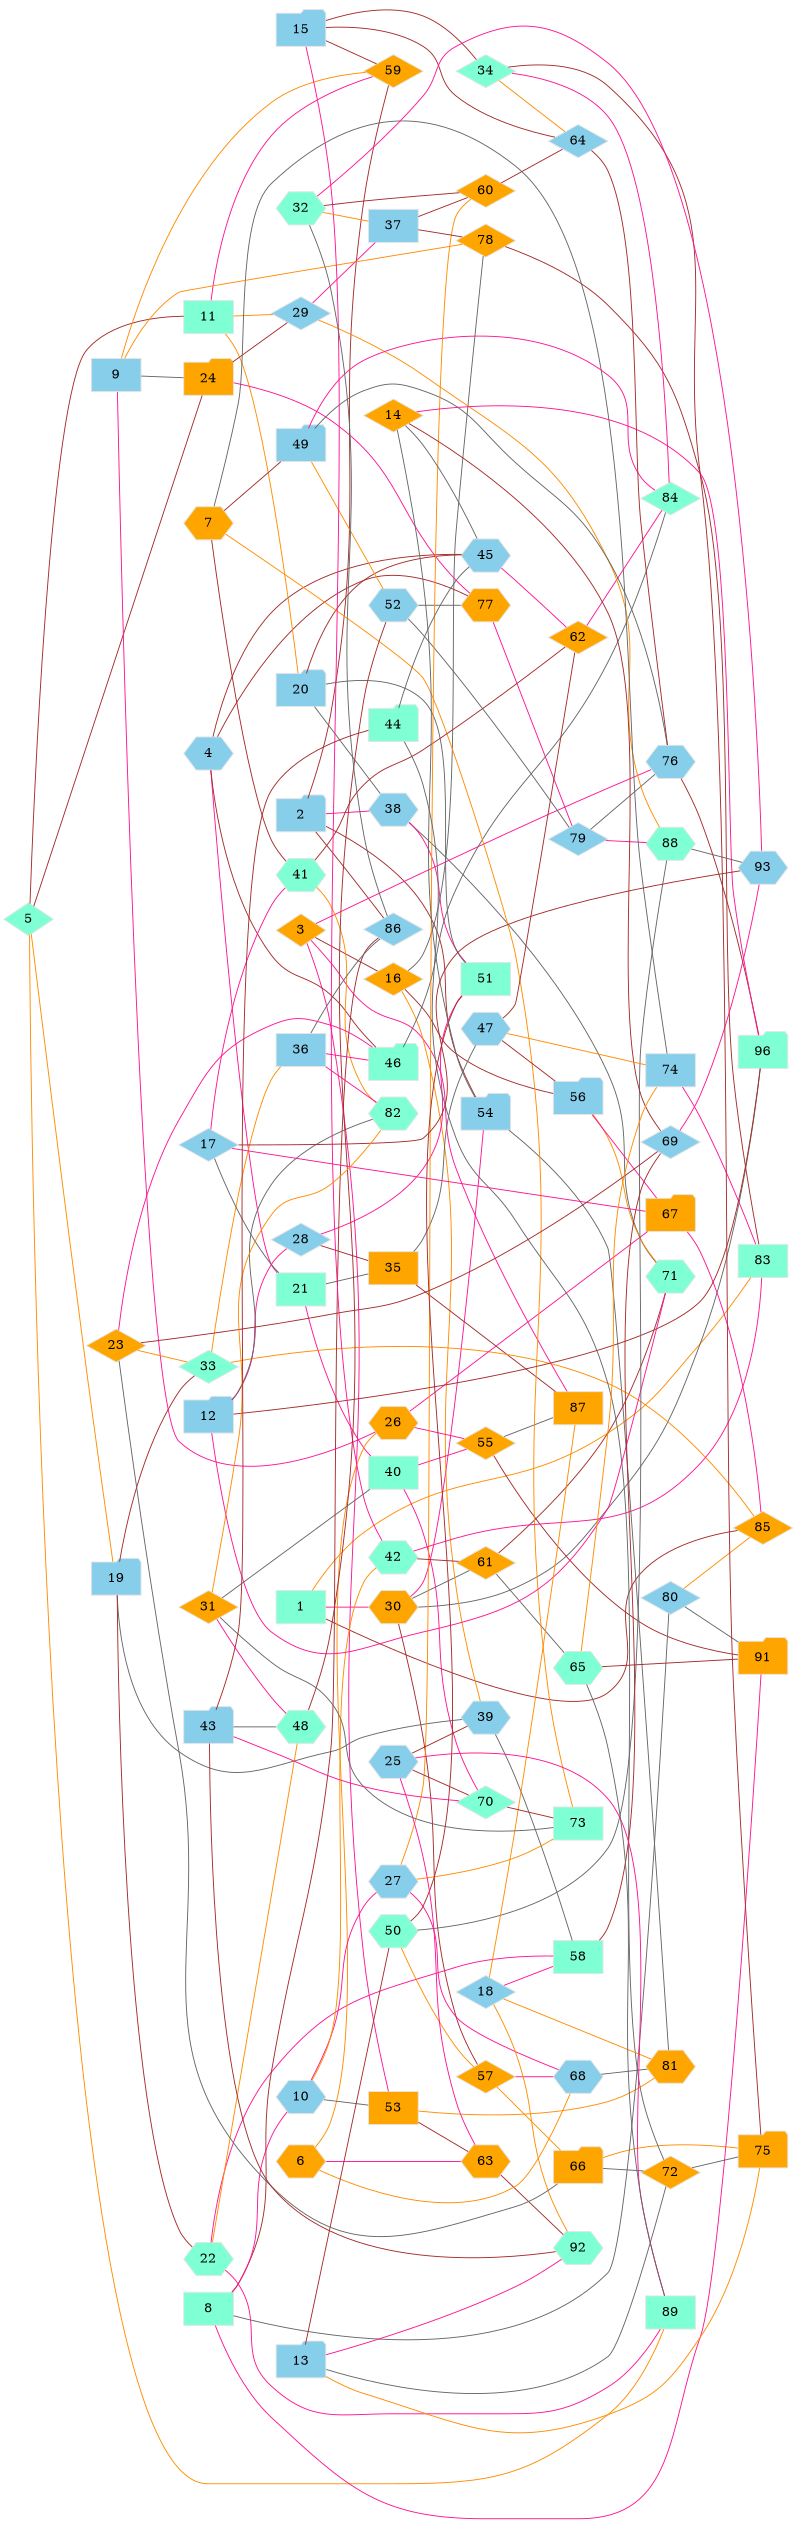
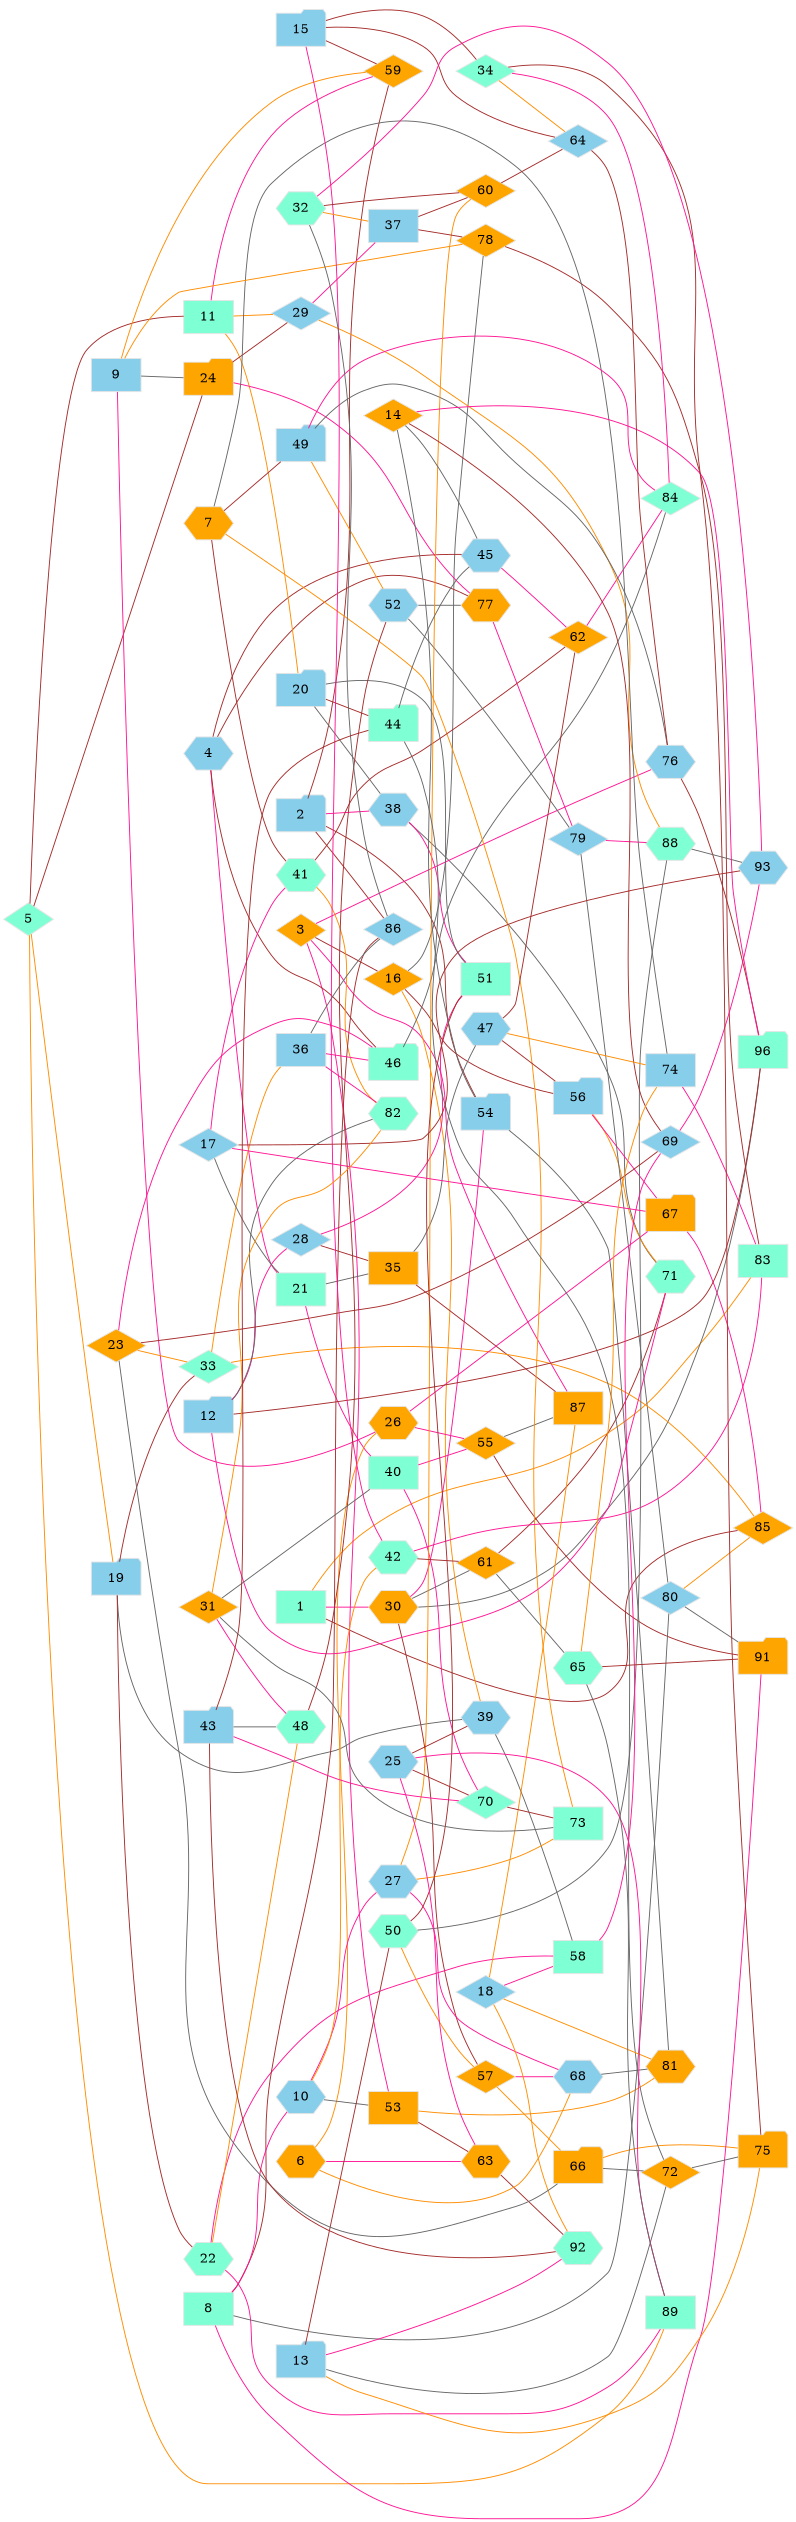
edge "45" -- "20": now "44" -- "20"
edge "76" -- "79": now "80" -- "79"
edge "69" -- "58": color brown -> deeppink
